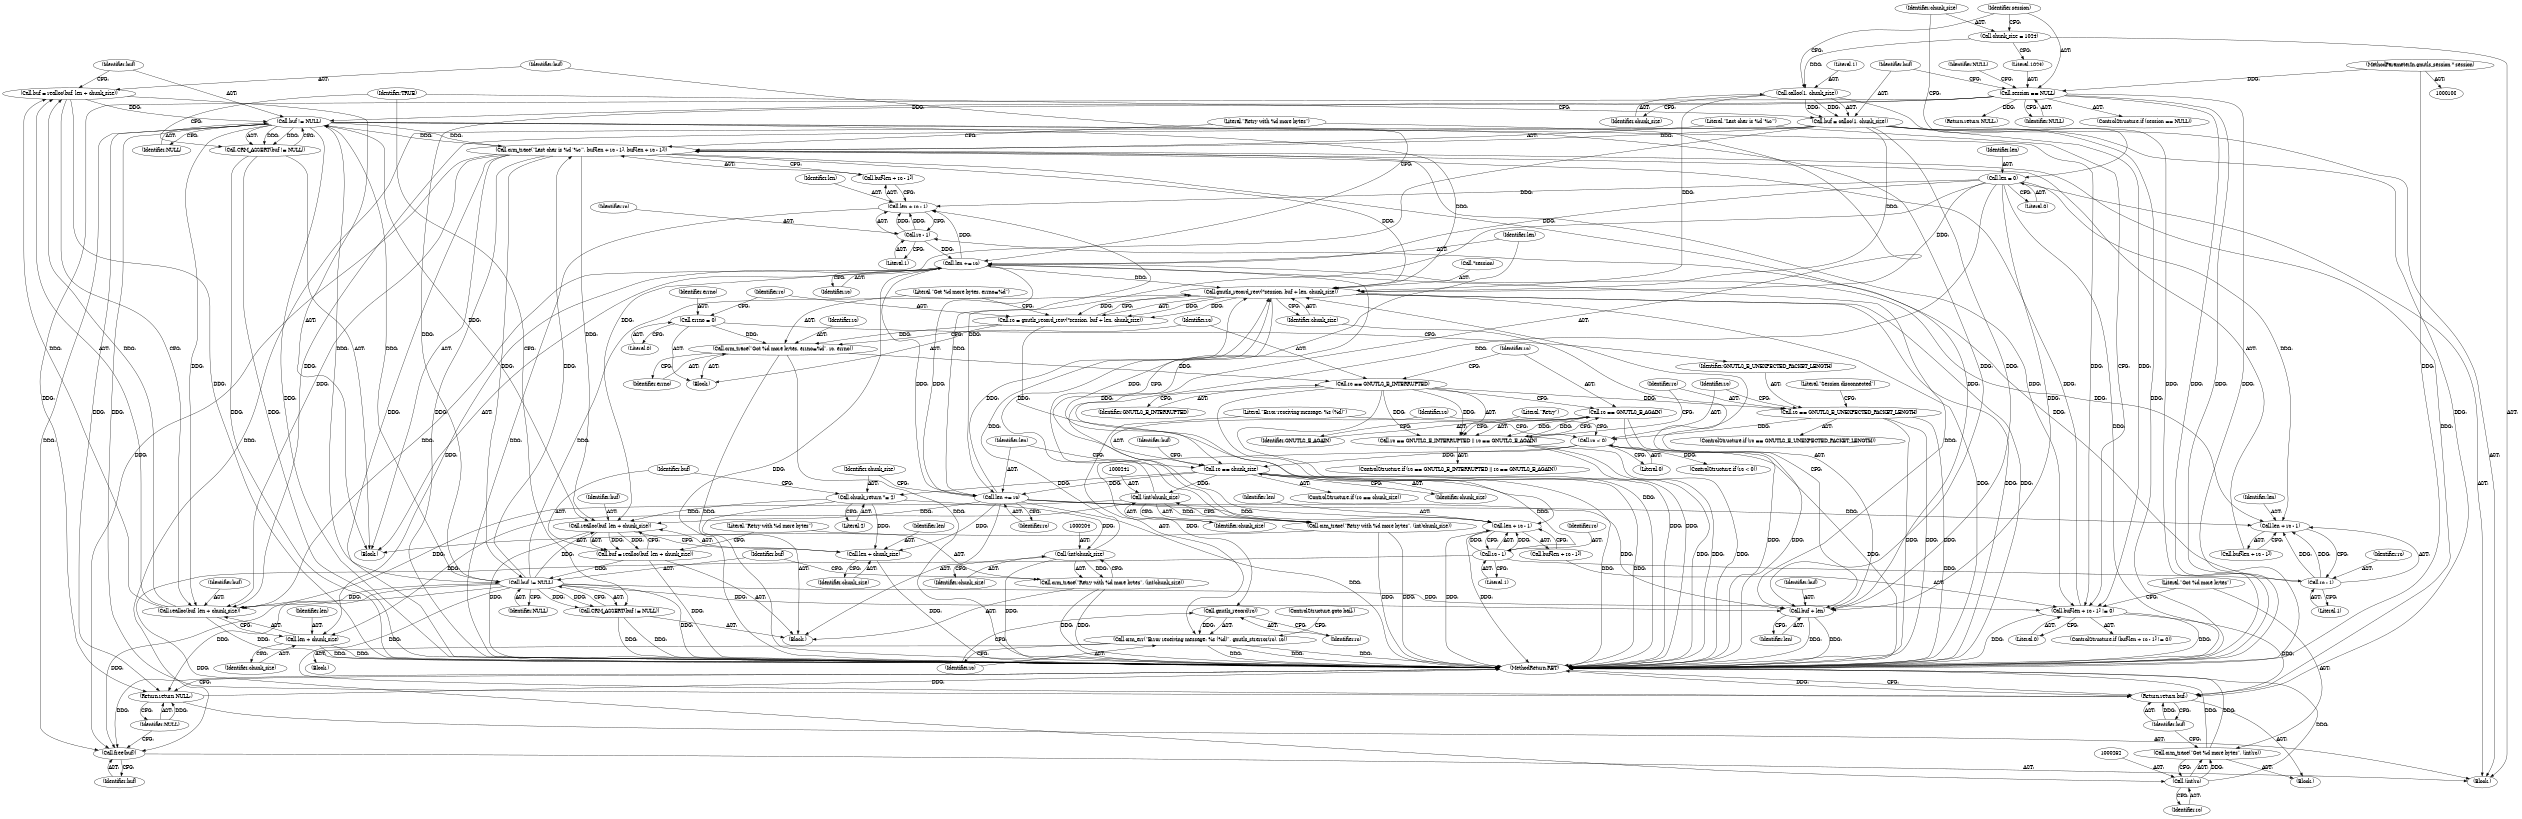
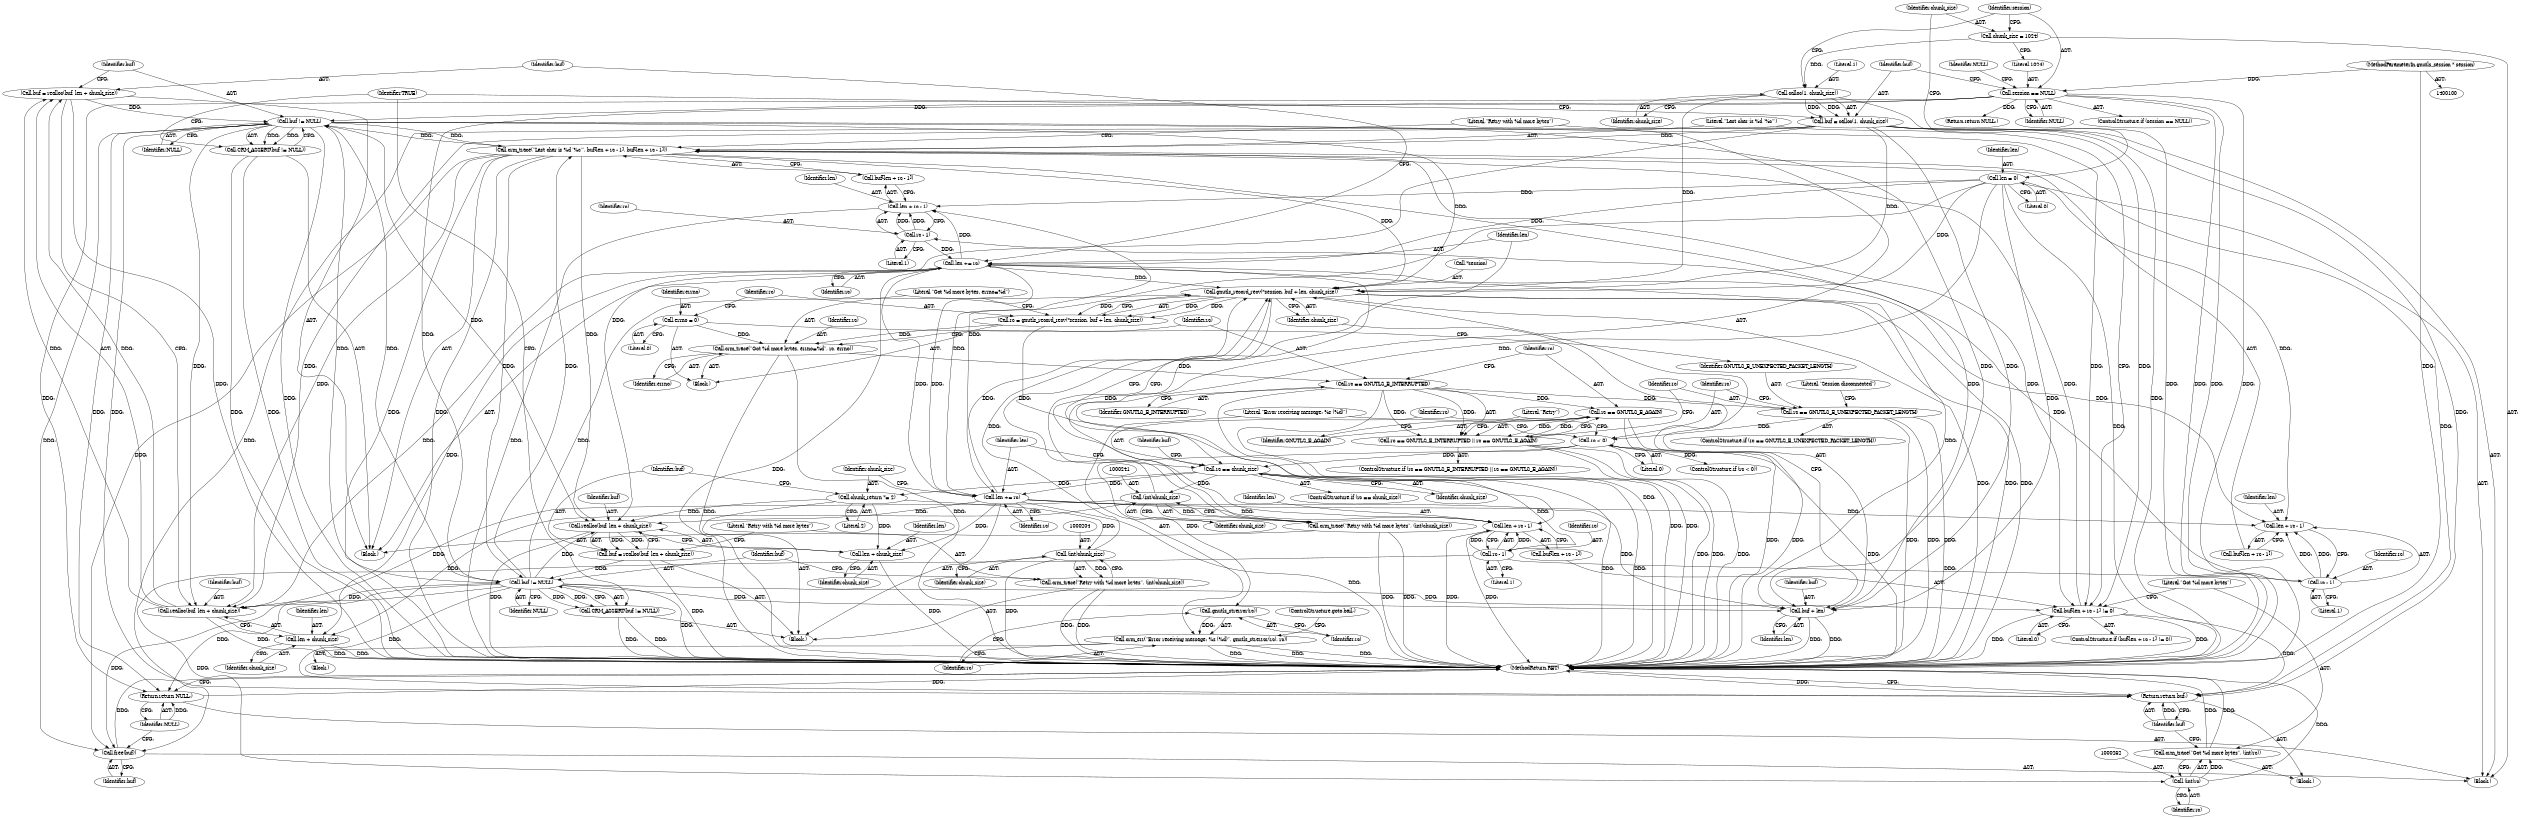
node "1000100": label "1000100" -> "1400100"
edge "(Call,gnutls_record_recv(*session, buf + len, chunk_size))" -> "(Call,rc == chunk_size)": label "DDG: " -> "CFG: "
edge "(Call,rc == GNUTLS_E_INTERRUPTED)" -> "(Call,rc == GNUTLS_E_AGAIN)": label "CFG: " -> "DDG: "
node "(Call,gnutls_record(rc))": label "(Call,gnutls_record(rc))" -> "(Call,gnutls_strerror(rc))"
edge "(MethodReturn,RET)" -> "(Call,free(buf))": reversed
